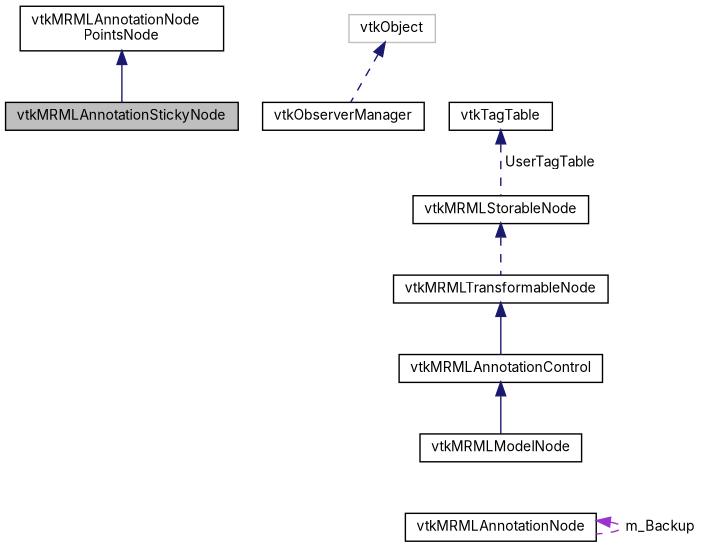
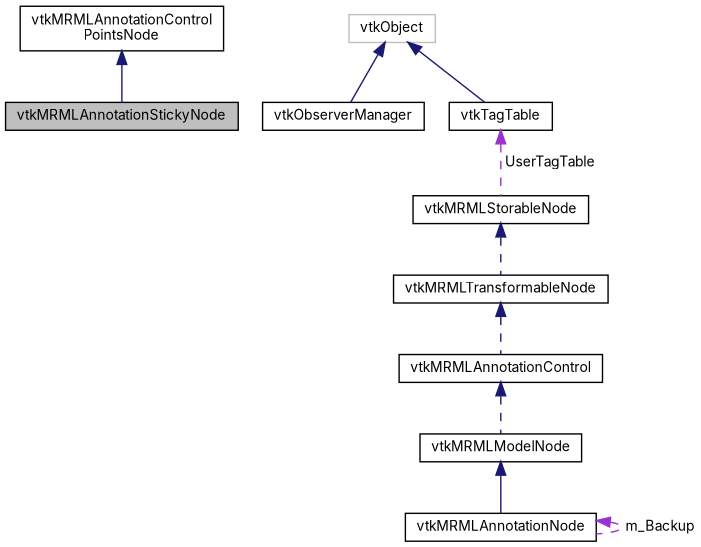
node "vtkMRMLAnnotationNode PointsNode": label "vtkMRMLAnnotationNode PointsNode" -> "vtkMRMLAnnotationControl PointsNode"
edge "vtkTagTable" -> "vtkObject": added
edge "vtkObserverManager" -> "vtkObject": style dashed -> solid
edge "vtkMRMLStorableNode" -> "vtkTagTable": color midnightblue -> darkorchid3
edge "vtkMRMLAnnotationControl" -> "vtkMRMLTransformableNode": style solid -> dashed
edge "vtkMRMLModelNode" -> "vtkMRMLAnnotationControl": style solid -> dashed
edge "vtkMRMLAnnotationNode" -> "vtkMRMLModelNode": added
